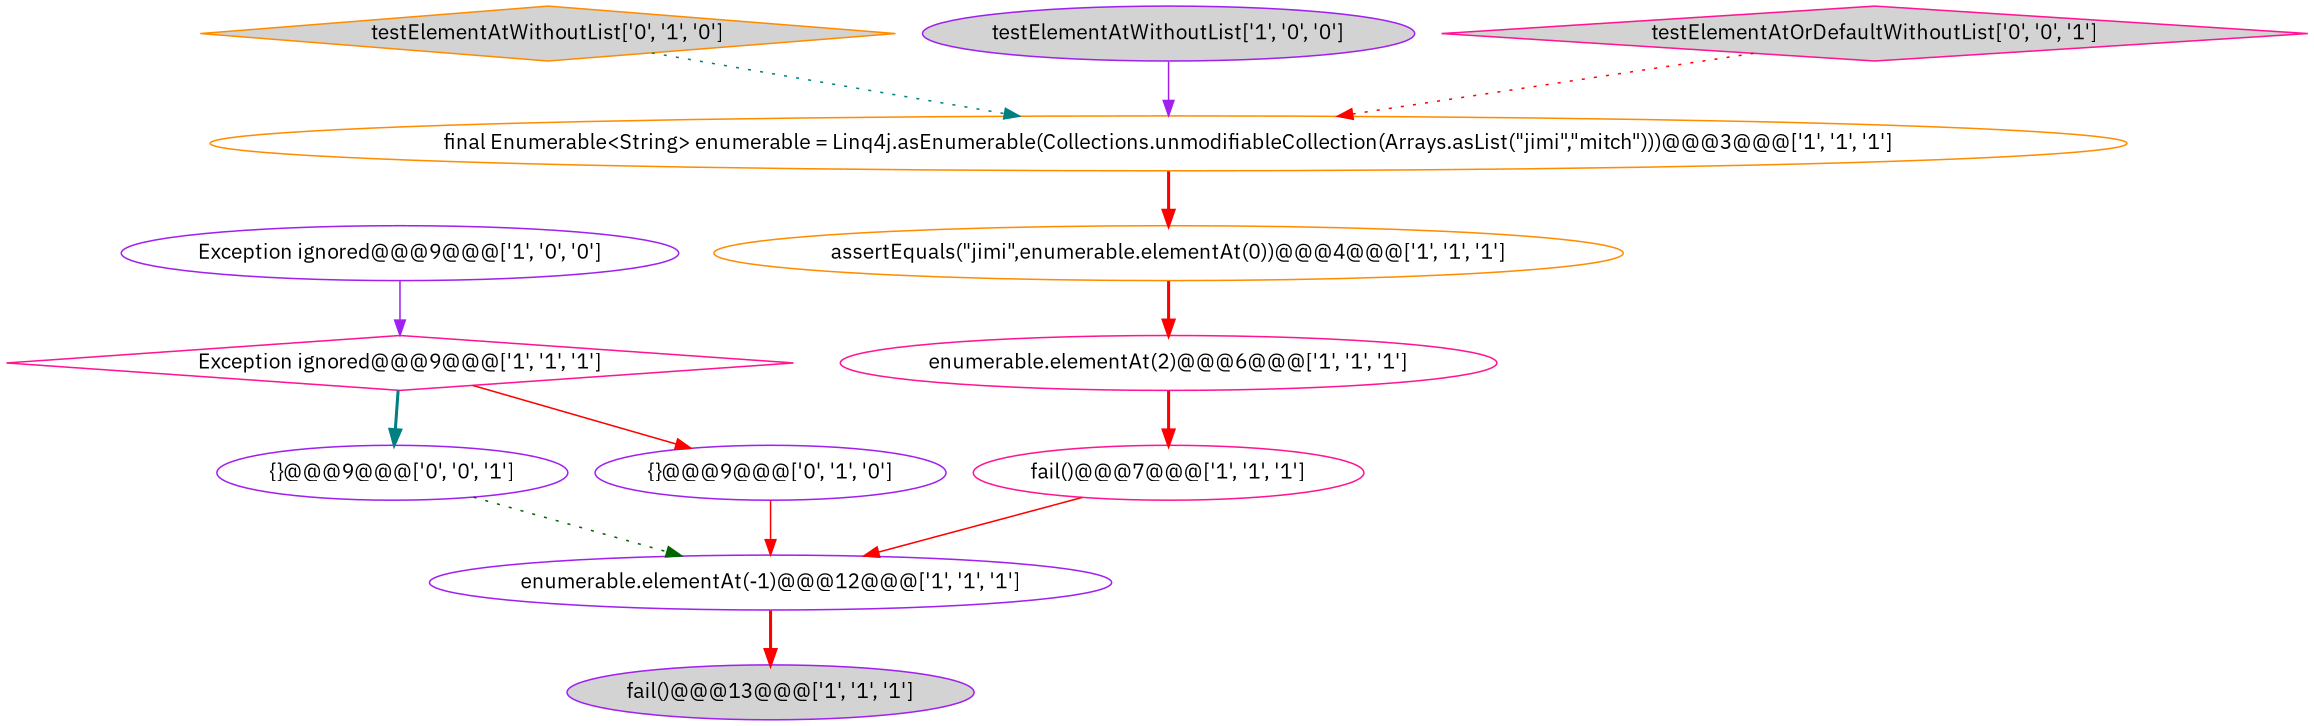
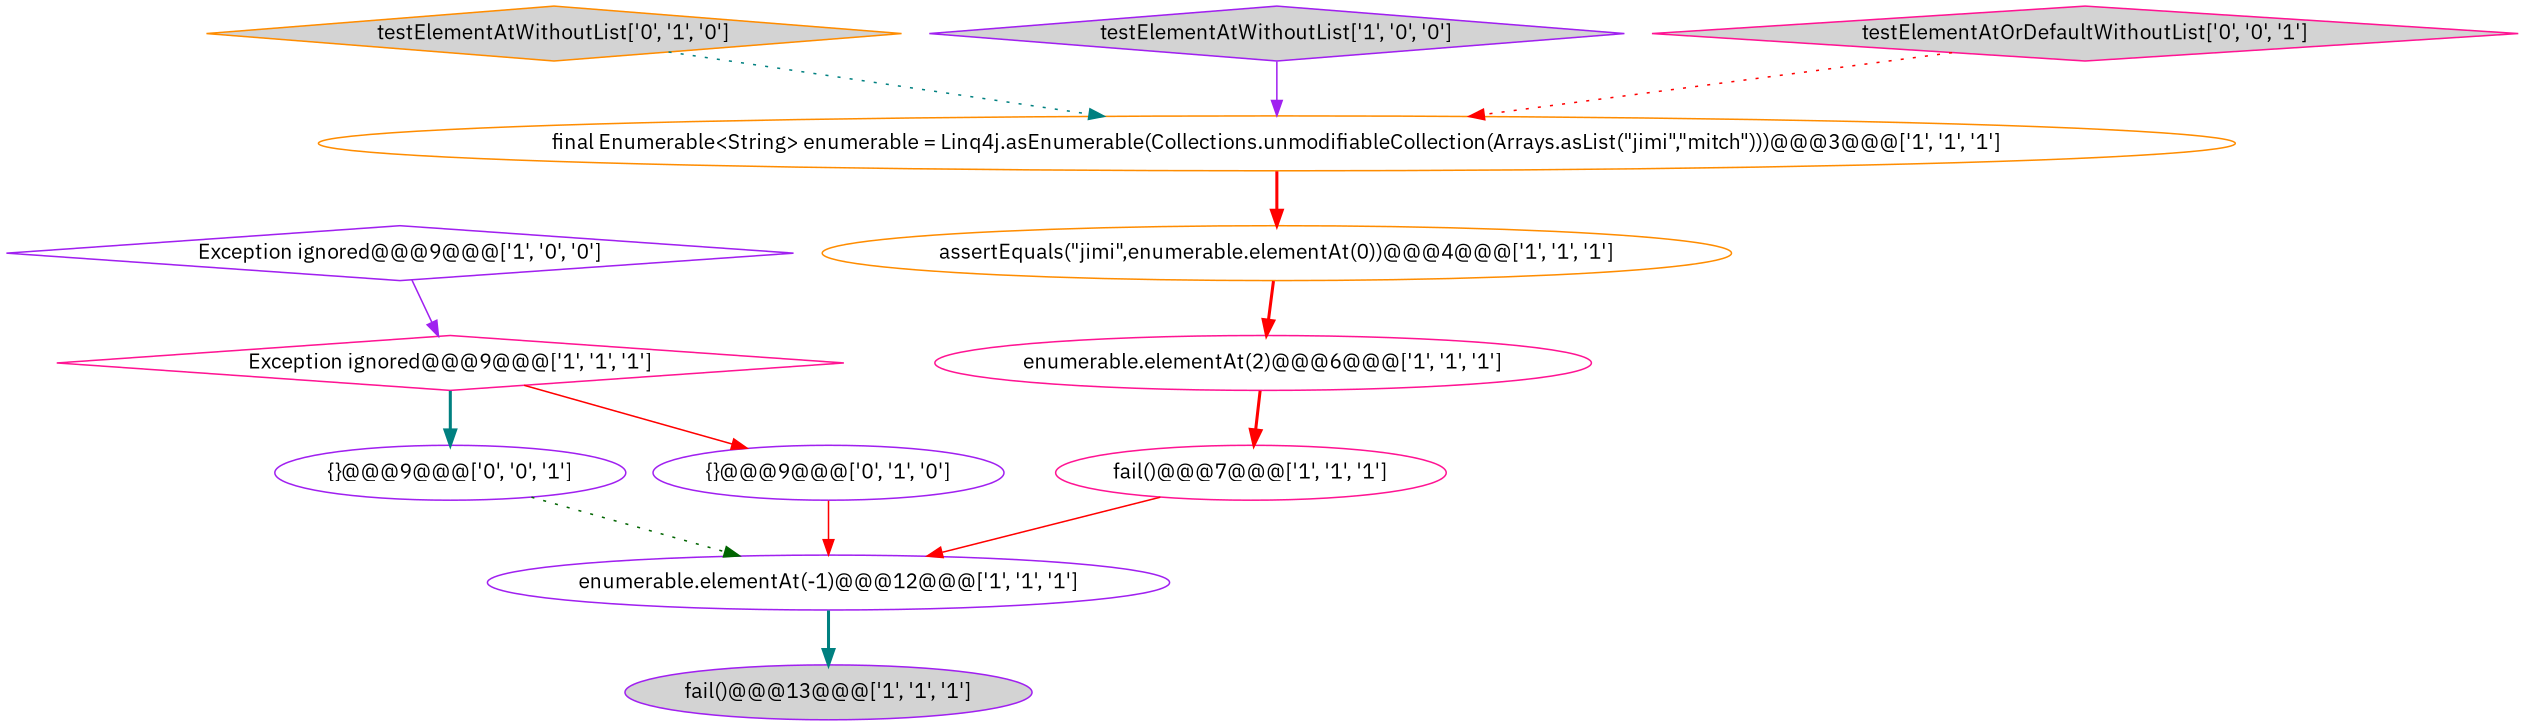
node "testElementAtWithoutList['1', '0', '0']": shape ellipse -> diamond
node "Exception ignored@@@9@@@['1', '0', '0']": shape ellipse -> diamond
edge "enumerable.elementAt(-1)@@@12@@@['1', '1', '1']" -> "fail()@@@13@@@['1', '1', '1']": color red -> teal
